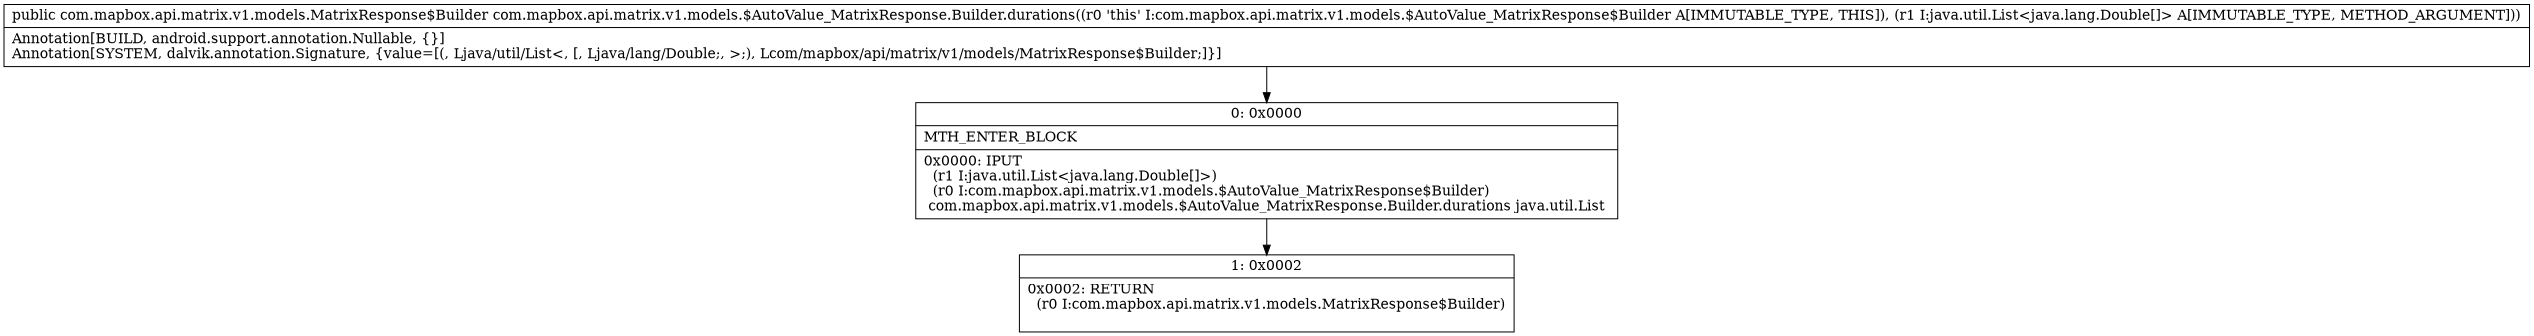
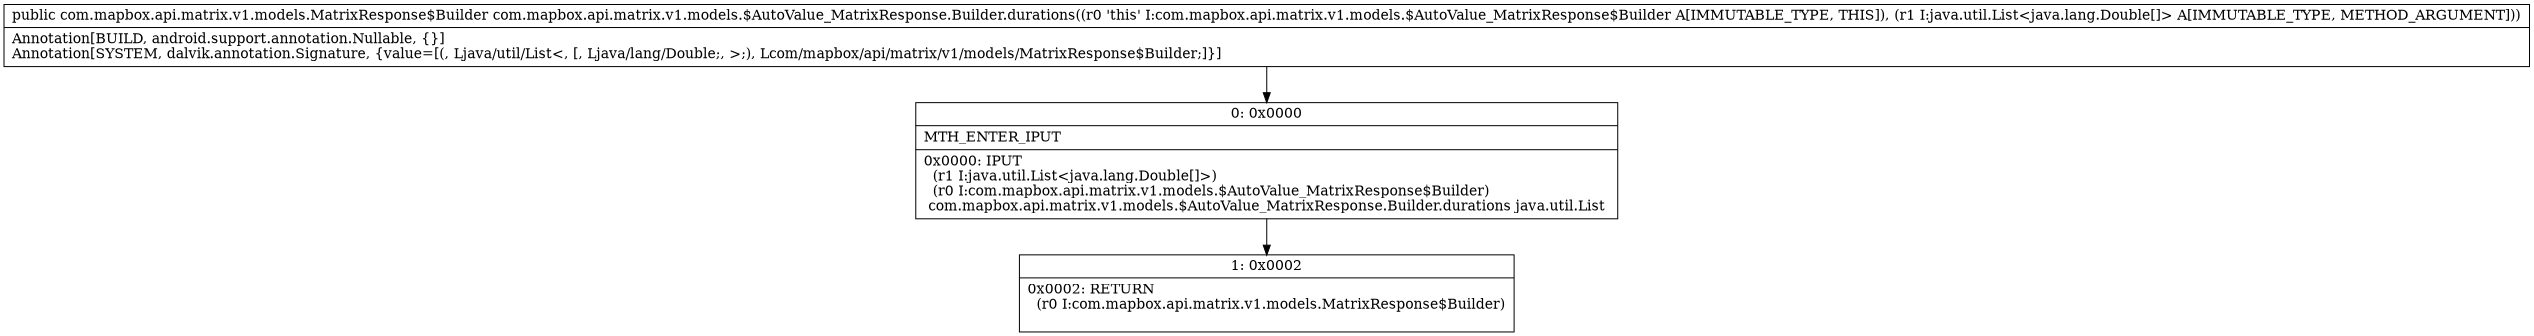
node "0: 0x0000": text "MTH_ENTER_BLOCK" -> "MTH_ENTER_IPUT"
